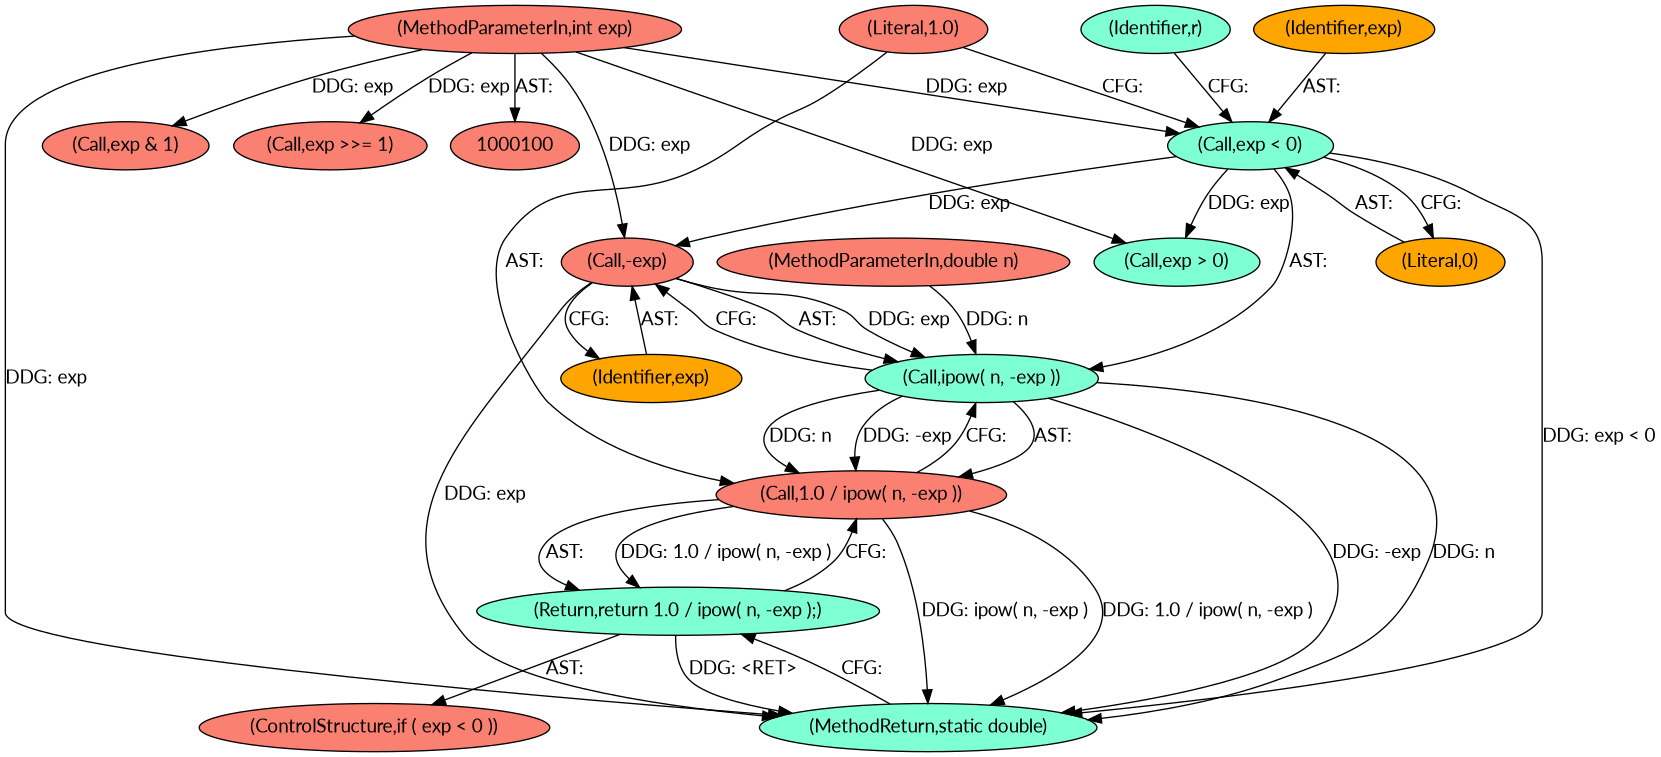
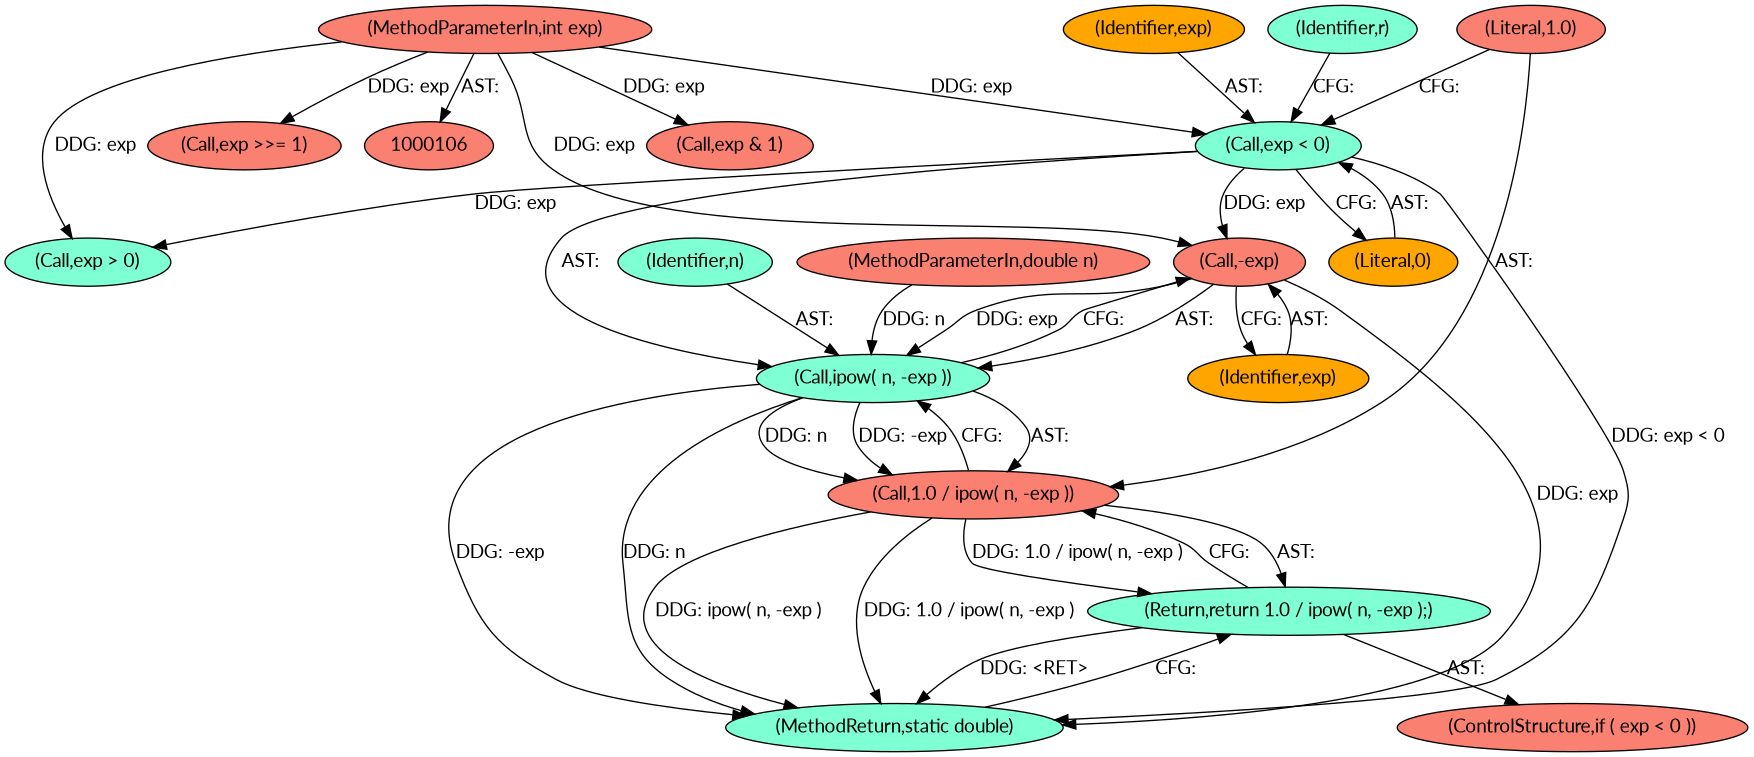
node "1000100": label "1000100" -> "1000106"
node "(Identifier,n)": added
edge "(MethodParameterIn,int exp)" -> "(MethodReturn,static double)": removed, label "DDG: exp"
